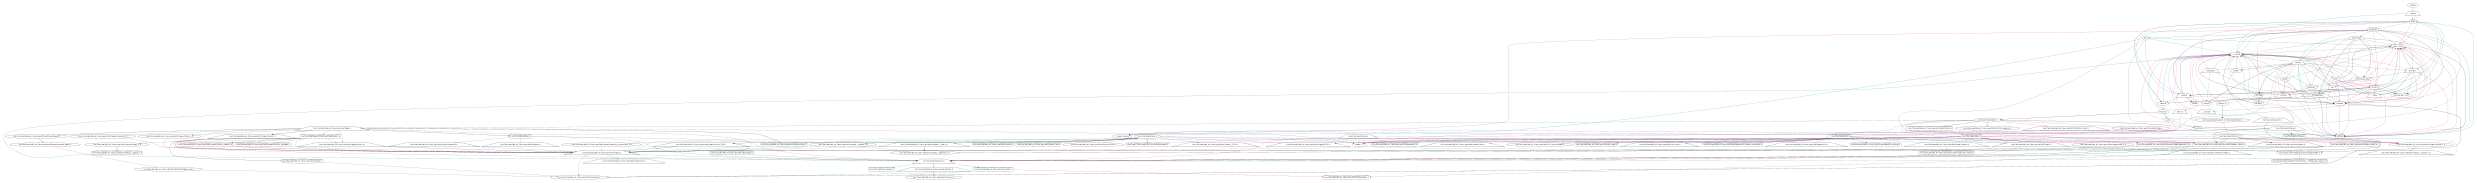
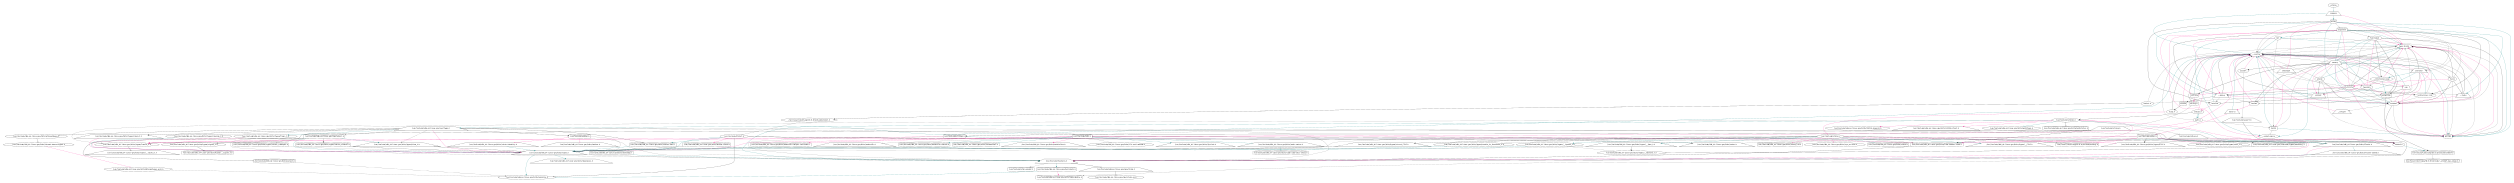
node "stdio.h": added
node "/usr/include/x86_64-linux-gnu/bits/fp-logb.h": removed
